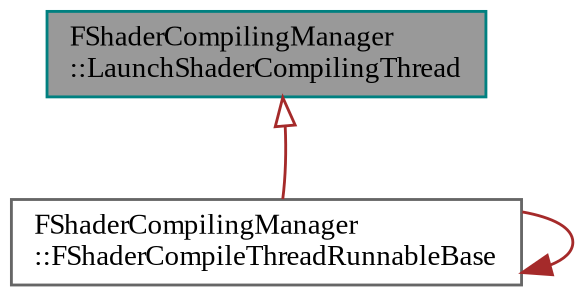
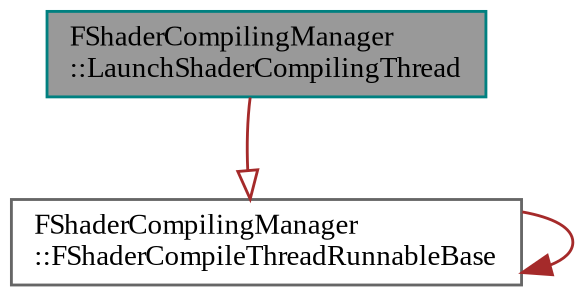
edge "FShaderCompilingManager ::FShaderCompileThreadRunnableBase" -> "FShaderCompilingManager ::LaunchShaderCompilingThread": reversed
